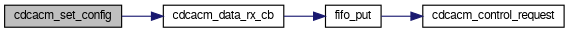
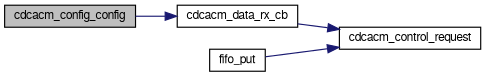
node "cdcacm_set_config": label "cdcacm_set_config" -> "cdcacm_config_config"
edge "cdcacm_data_rx_cb" -> "fifo_put": now "cdcacm_data_rx_cb" -> "cdcacm_control_request"
